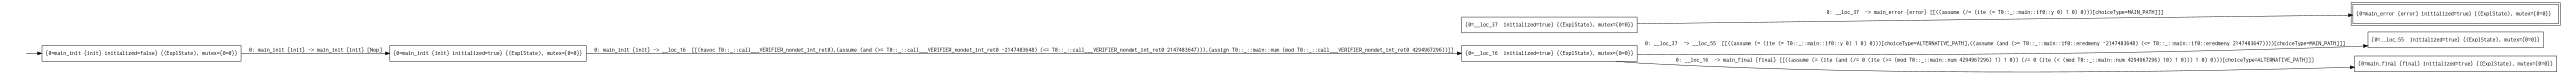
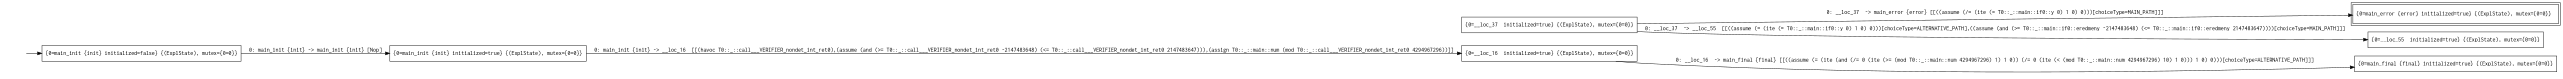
edge "{0=__loc_16  initialized=true} {(ExplState), mutex={0=0}}" -> "{0=__loc_55  initialized=true} {(ExplState), mutex={0=0}}": now "{0=__loc_37  initialized=true} {(ExplState), mutex={0=0}}" -> "{0=__loc_55  initialized=true} {(ExplState), mutex={0=0}}"
